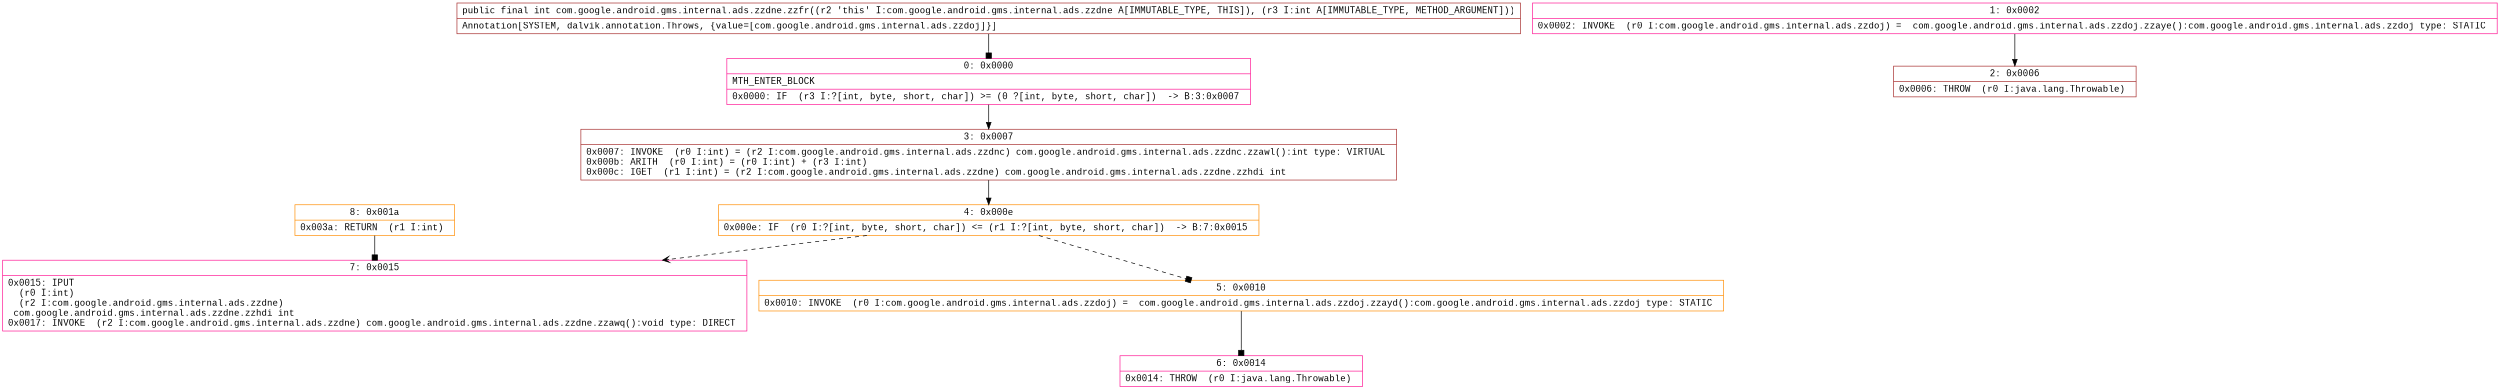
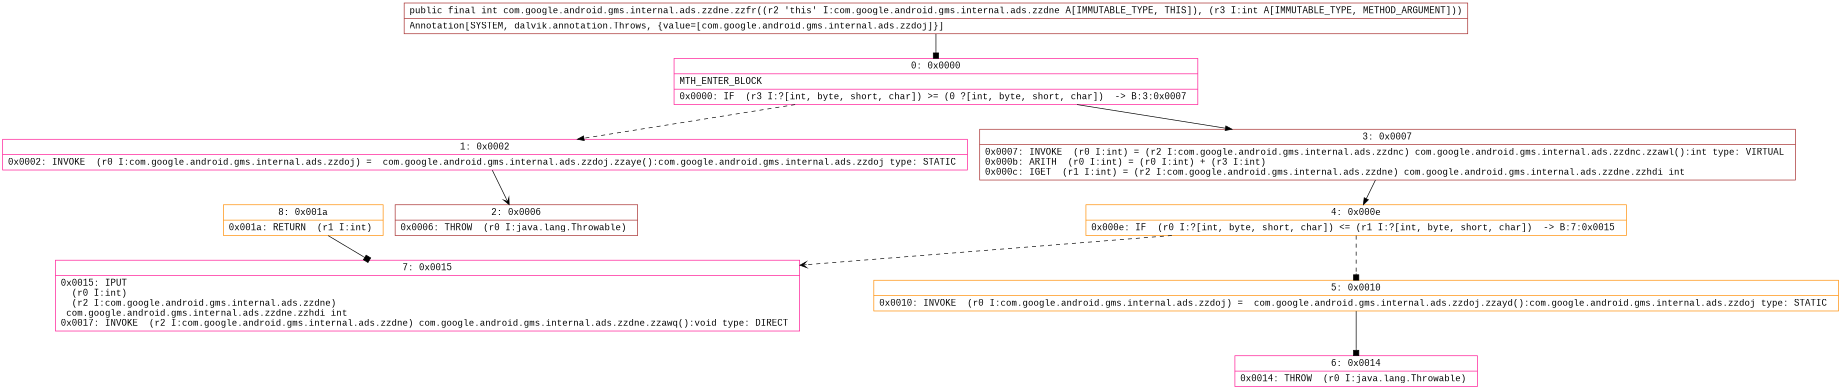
edge "1: 0x0002" -> "2: 0x0006": arrowhead normal -> vee
edge "0: 0x0000" -> "1: 0x0002": added
node "8: 0x001a": text "0x003a: RETURN  (r1 I:int)" -> "0x001a: RETURN  (r1 I:int)"
